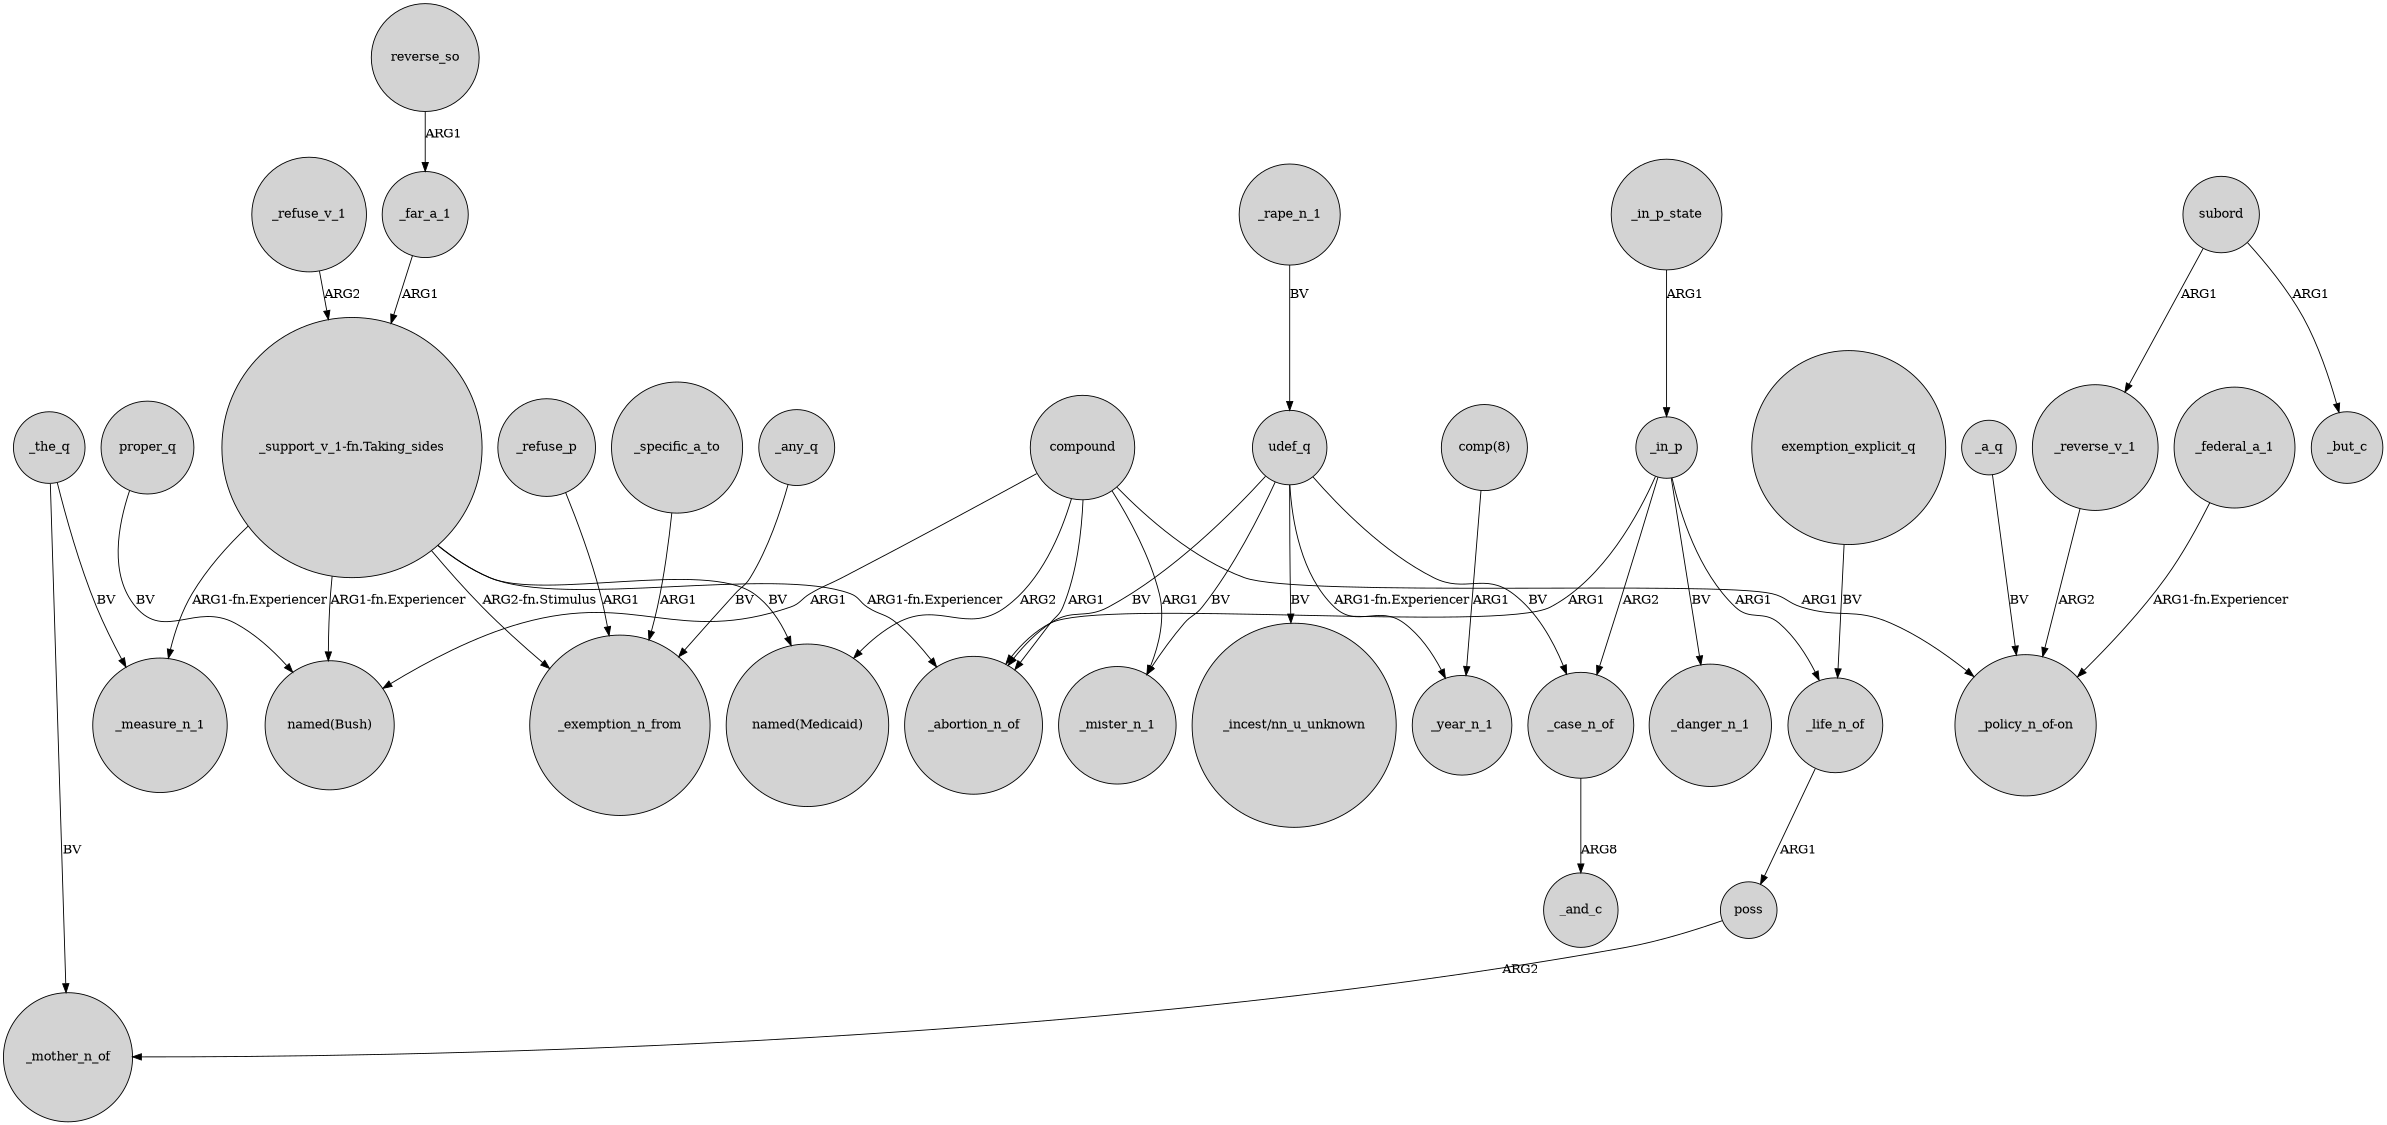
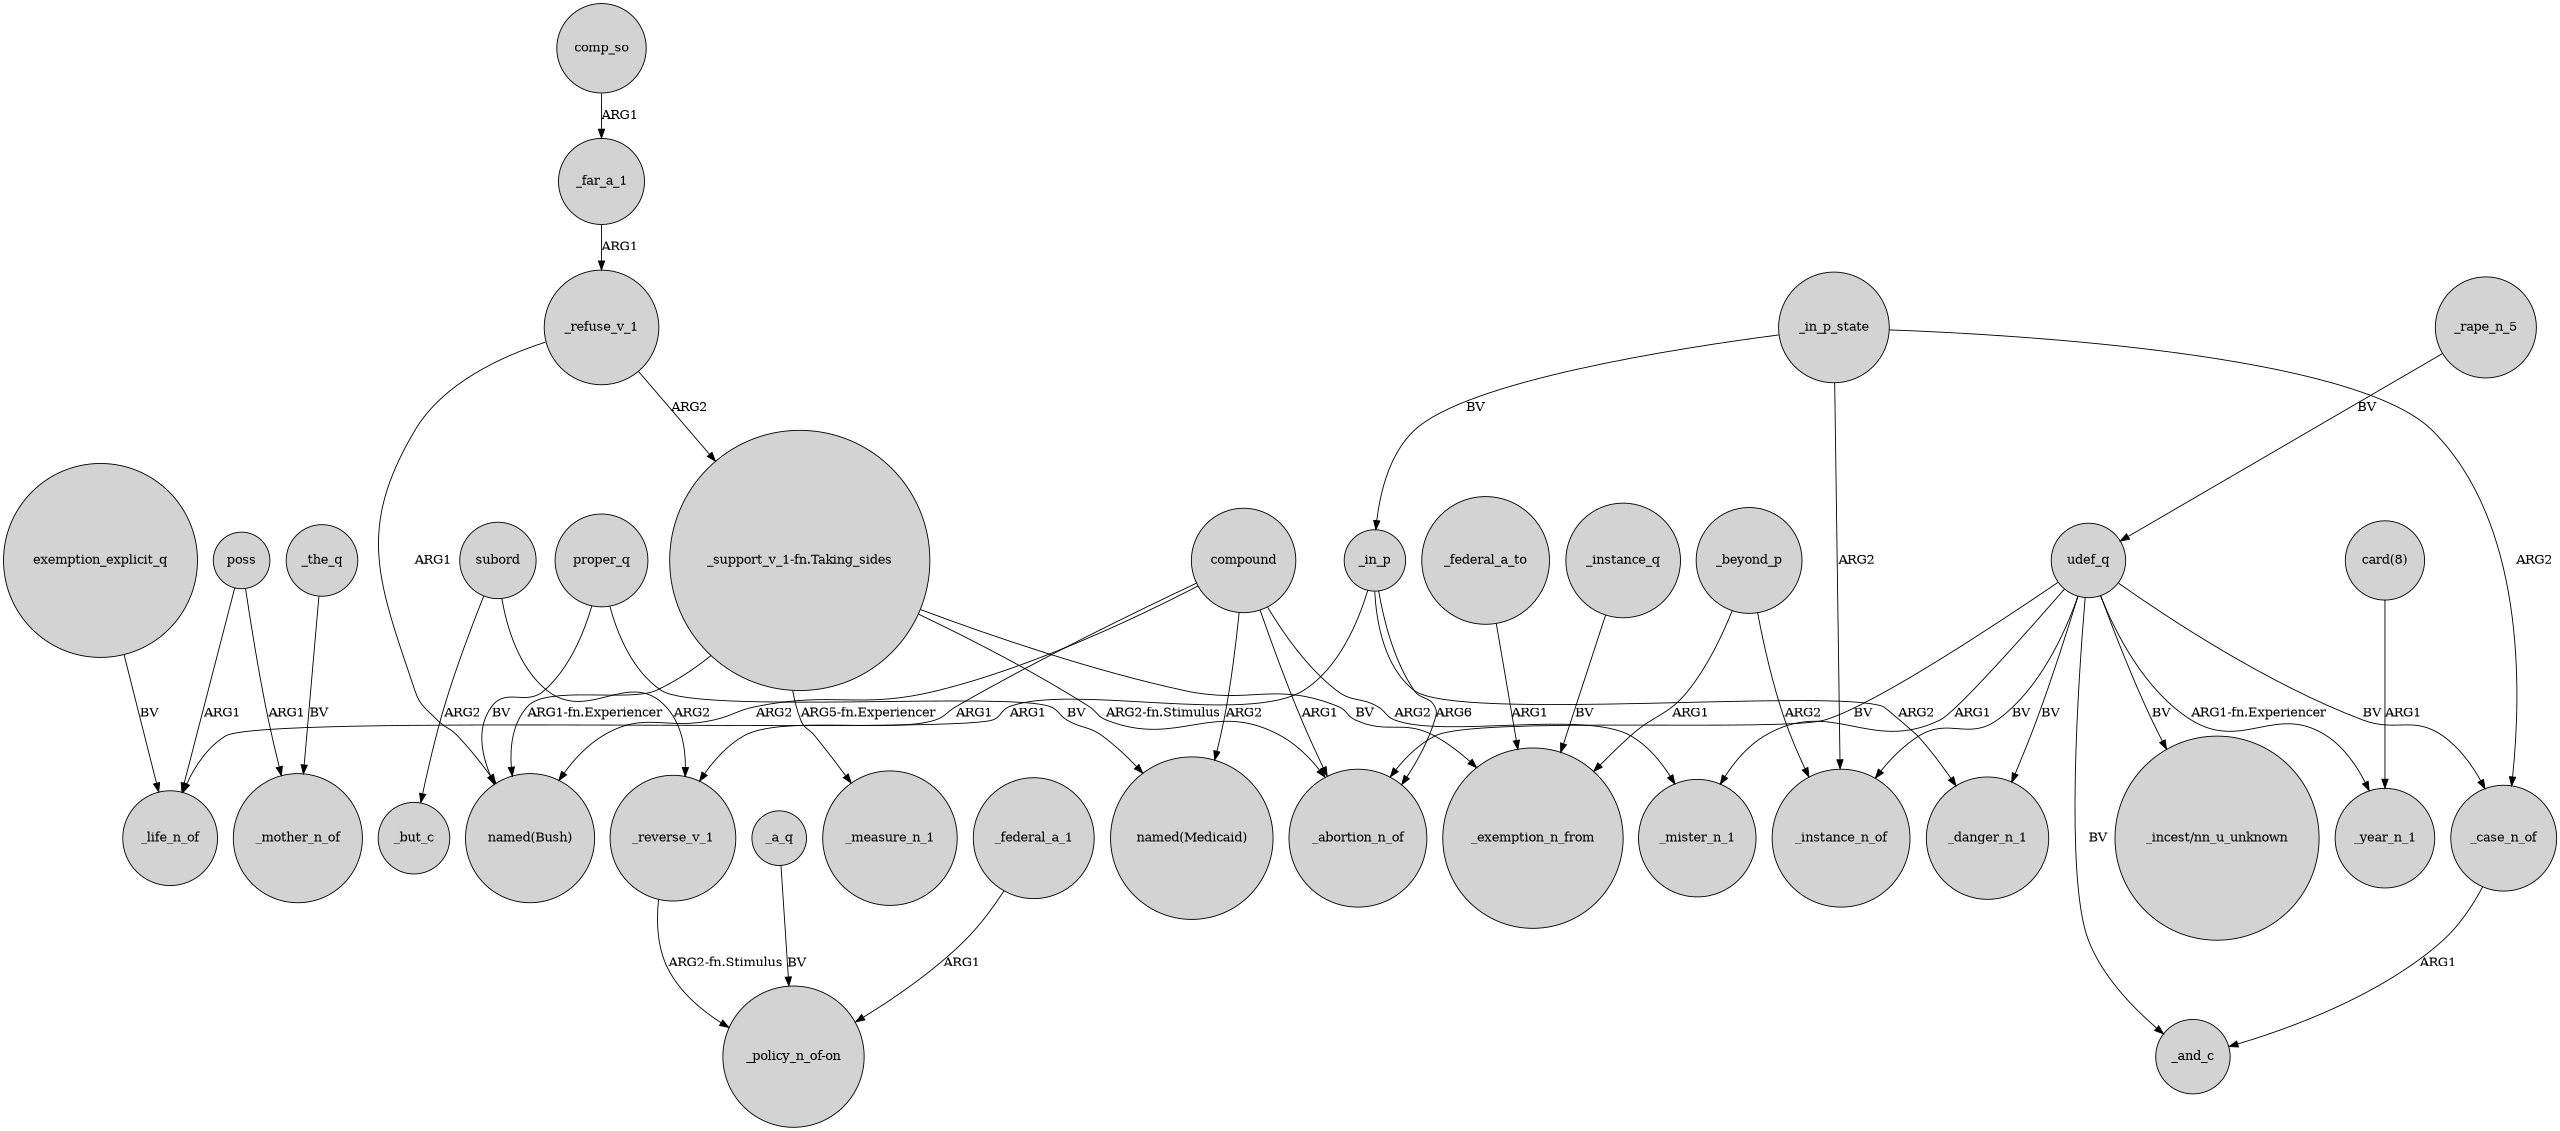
node "reverse_so": label "reverse_so" -> "comp_so"
node "_rape_n_1": label "_rape_n_1" -> "_rape_n_5"
edge "_far_a_1" -> "_support_v_1-fn.Taking_sides": now "_far_a_1" -> "_refuse_v_1"
edge "_in_p_state" -> "_in_p": label "ARG1" -> "BV"
edge "subord" -> "_reverse_v_1": label "ARG1" -> "ARG2"
edge "subord" -> "_but_c": label "ARG1" -> "ARG2"
node "_refuse_p": label "_refuse_p" -> "_beyond_p"
node "_specific_a_to": label "_specific_a_to" -> "_federal_a_to"
node "_any_q": label "_any_q" -> "_instance_q"
node "comp(8)": label "comp(8)" -> "card(8)"
edge "_refuse_v_1" -> "named(Bush)": added, label "ARG1"
edge "_in_p" -> "_case_n_of": now "_in_p_state" -> "_case_n_of"
edge "_the_q" -> "_measure_n_1": removed, label "BV"
edge "_support_v_1-fn.Taking_sides" -> "named(Medicaid)": now "proper_q" -> "named(Medicaid)"
edge "compound" -> "_policy_n_of-on": now "compound" -> "_reverse_v_1"
edge "_support_v_1-fn.Taking_sides" -> "_measure_n_1": label "ARG1-fn.Experiencer" -> "ARG5-fn.Experiencer"
edge "_support_v_1-fn.Taking_sides" -> "_exemption_n_from": label "ARG2-fn.Stimulus" -> "BV"
edge "compound" -> "named(Bush)": label "ARG1" -> "ARG2"
edge "_support_v_1-fn.Taking_sides" -> "_abortion_n_of": label "ARG1-fn.Experiencer" -> "ARG2-fn.Stimulus"
edge "compound" -> "_mister_n_1": label "ARG1" -> "ARG2"
edge "udef_q" -> "_mister_n_1": label "BV" -> "ARG1"
edge "_in_p" -> "_abortion_n_of": label "ARG1" -> "ARG6"
edge "_in_p" -> "_danger_n_1": label "BV" -> "ARG2"
edge "_reverse_v_1" -> "_policy_n_of-on": label "ARG2" -> "ARG2-fn.Stimulus"
edge "_federal_a_1" -> "_policy_n_of-on": label "ARG1-fn.Experiencer" -> "ARG1"
edge "udef_q" -> "_danger_n_1": added, label "BV"
edge "_life_n_of" -> "poss": reversed
edge "udef_q" -> "_and_c": added, label "BV"
node "_instance_n_of": added
edge "_case_n_of" -> "_and_c": label "ARG8" -> "ARG1"
edge "poss" -> "_mother_n_of": label "ARG2" -> "ARG1"
